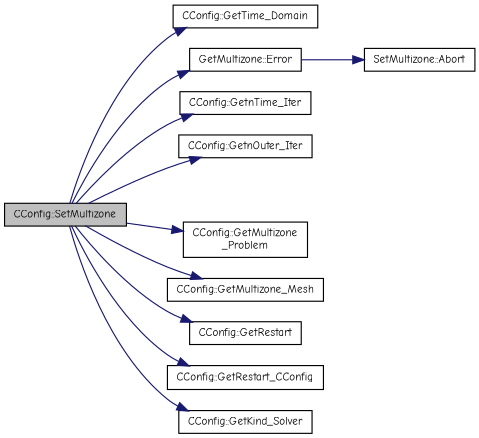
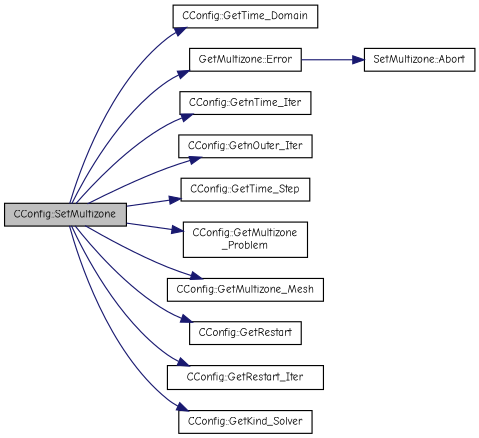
node "CConfig::GetTime_Step": added
node "CConfig::GetRestart_CConfig": label "CConfig::GetRestart_CConfig" -> "CConfig::GetRestart_Iter"
